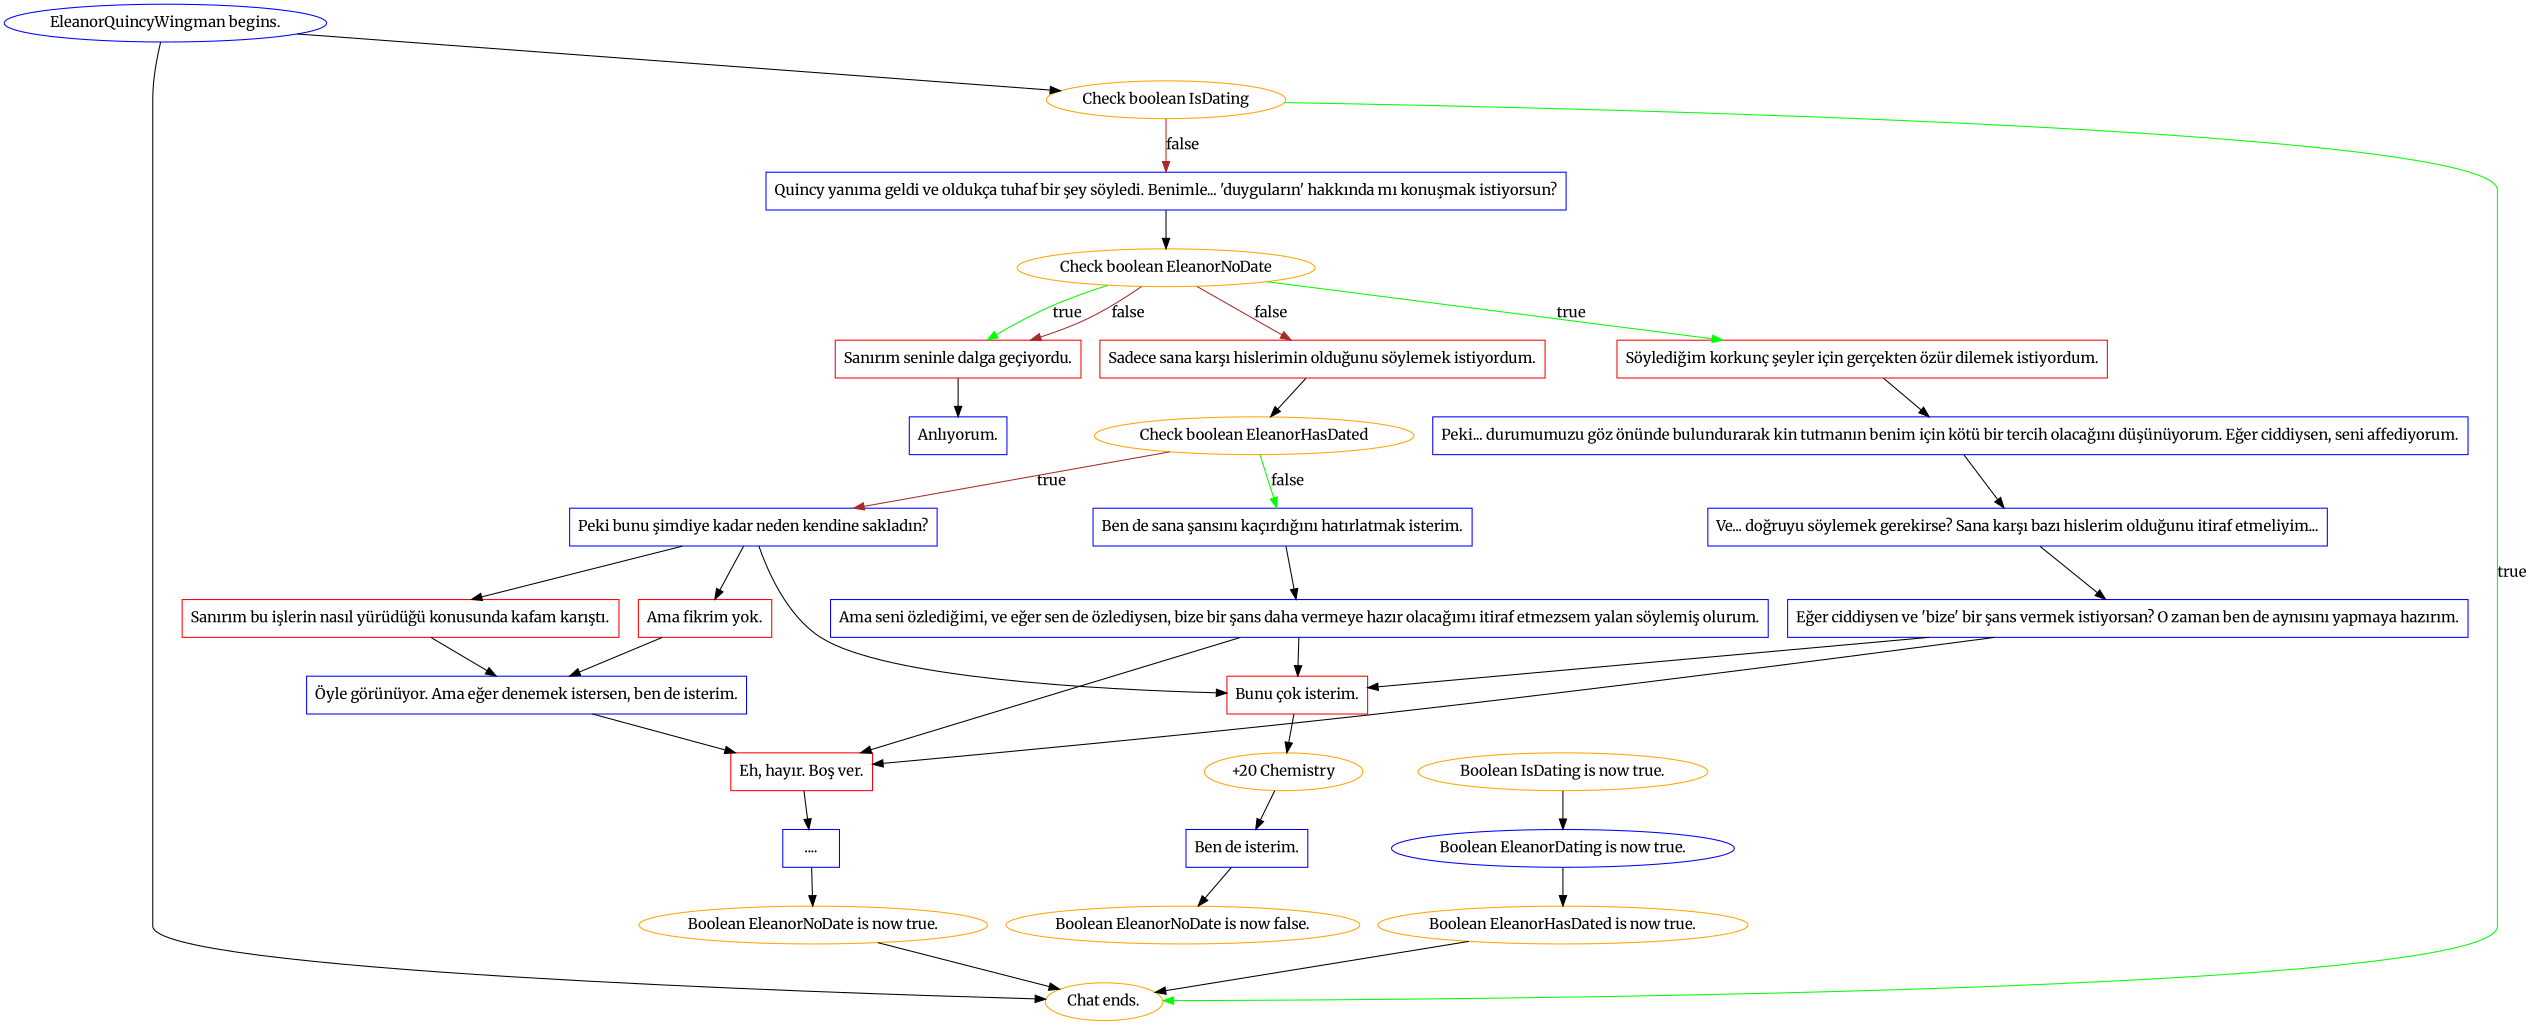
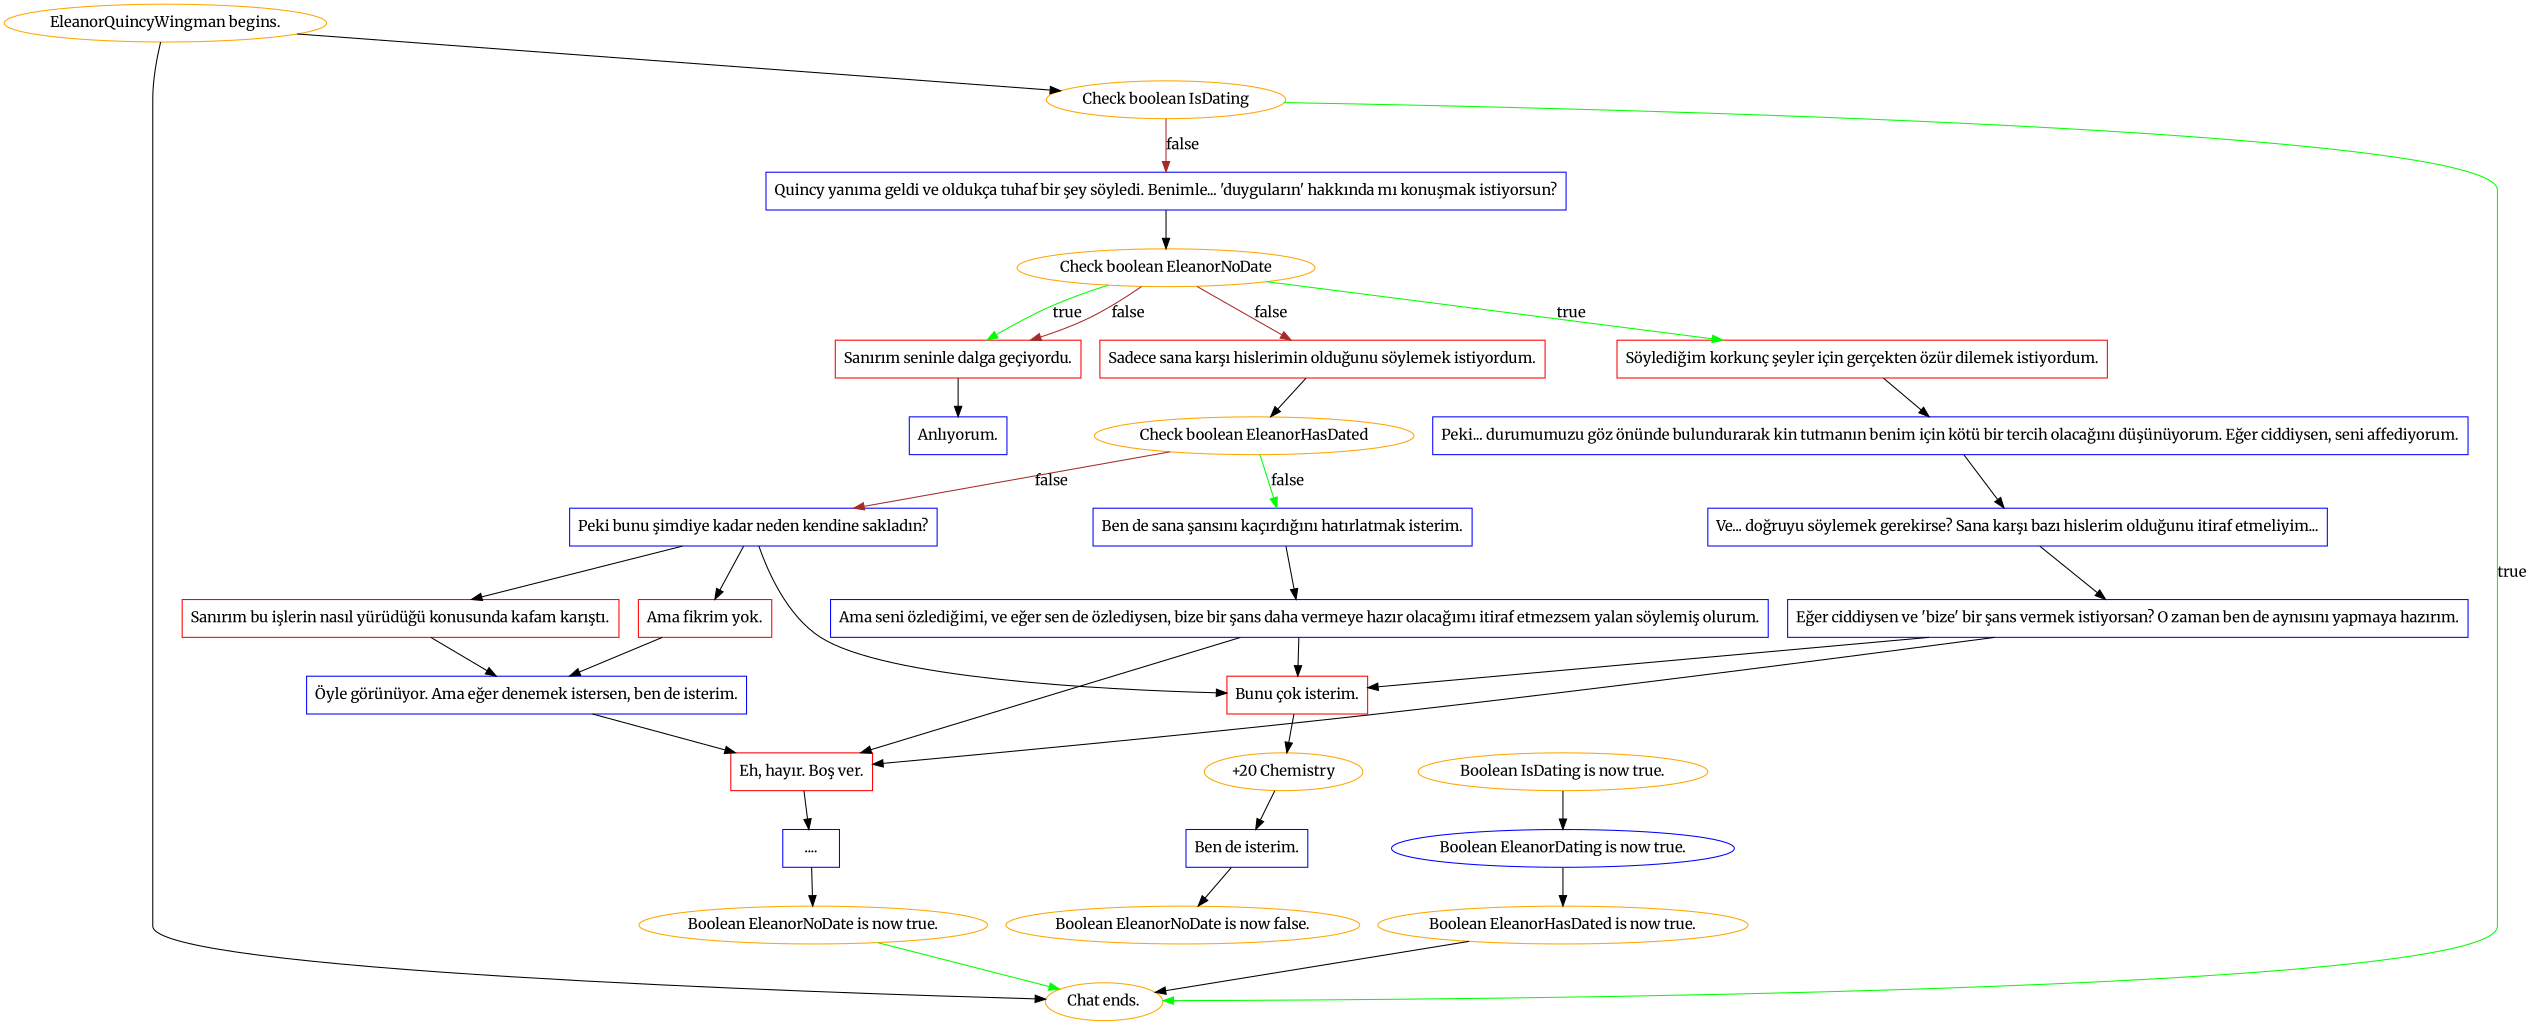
node "EleanorQuincyWingman begins.": color blue -> orange
edge "Check boolean EleanorHasDated" -> "Peki bunu şimdiye kadar neden kendine sakladın?": label "true" -> "false"
edge "Boolean EleanorNoDate is now true." -> "Chat ends.": color black -> green
